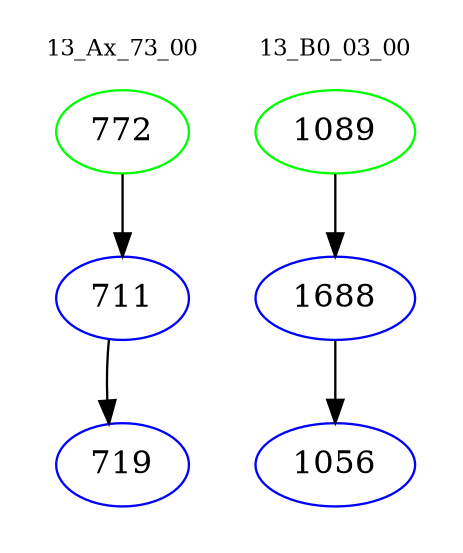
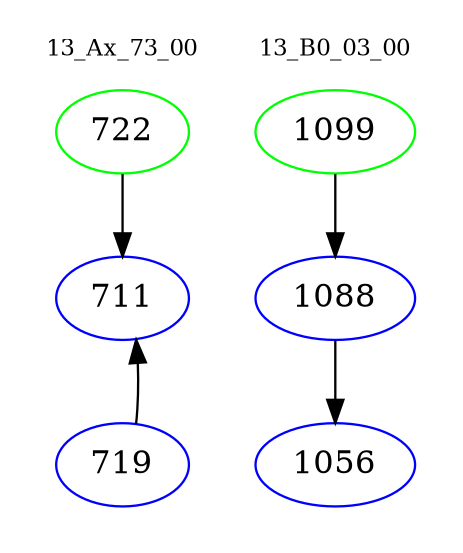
node "772": label "772" -> "722"
node "1089": label "1089" -> "1099"
node "1688": label "1688" -> "1088"
edge "711" -> "719": reversed
